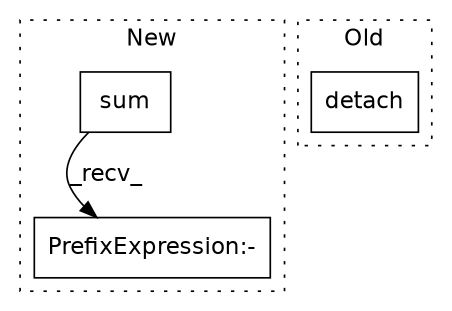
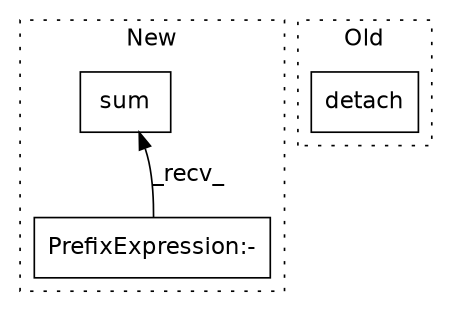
edge "sum" -> "PrefixExpression:-": reversed
